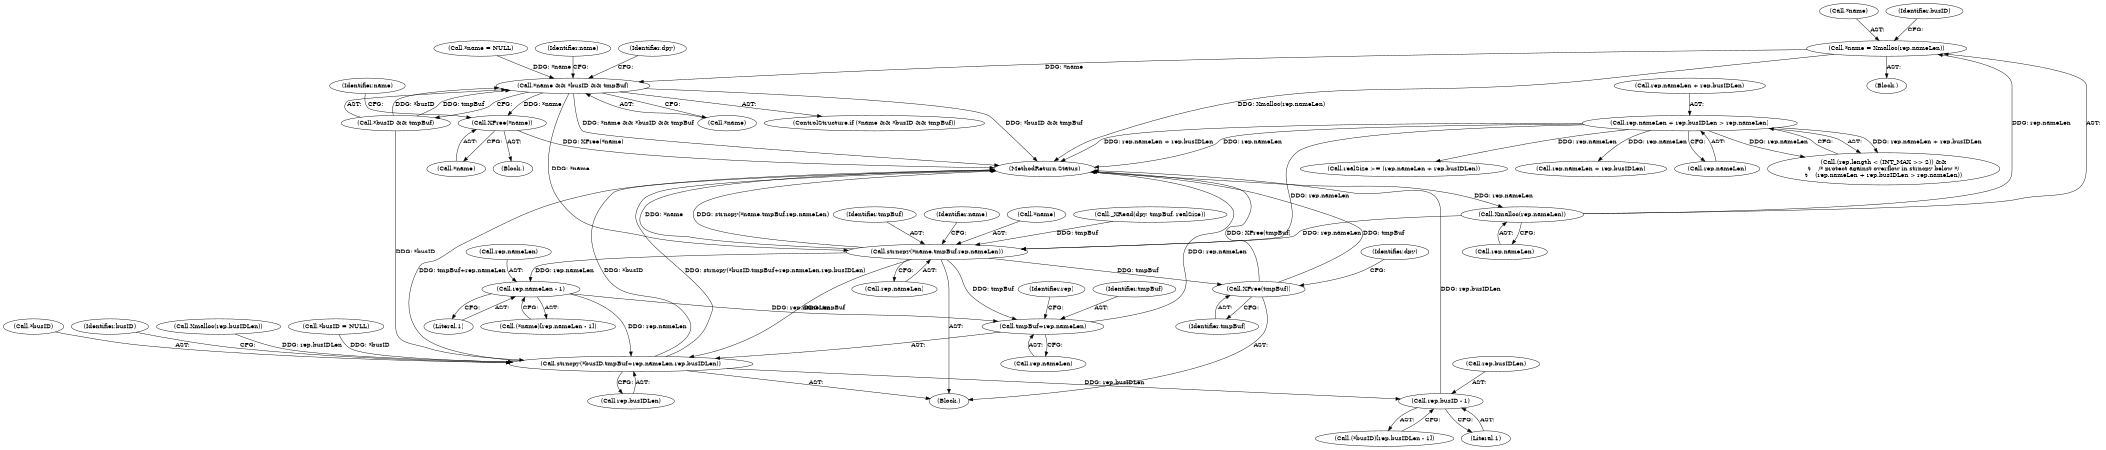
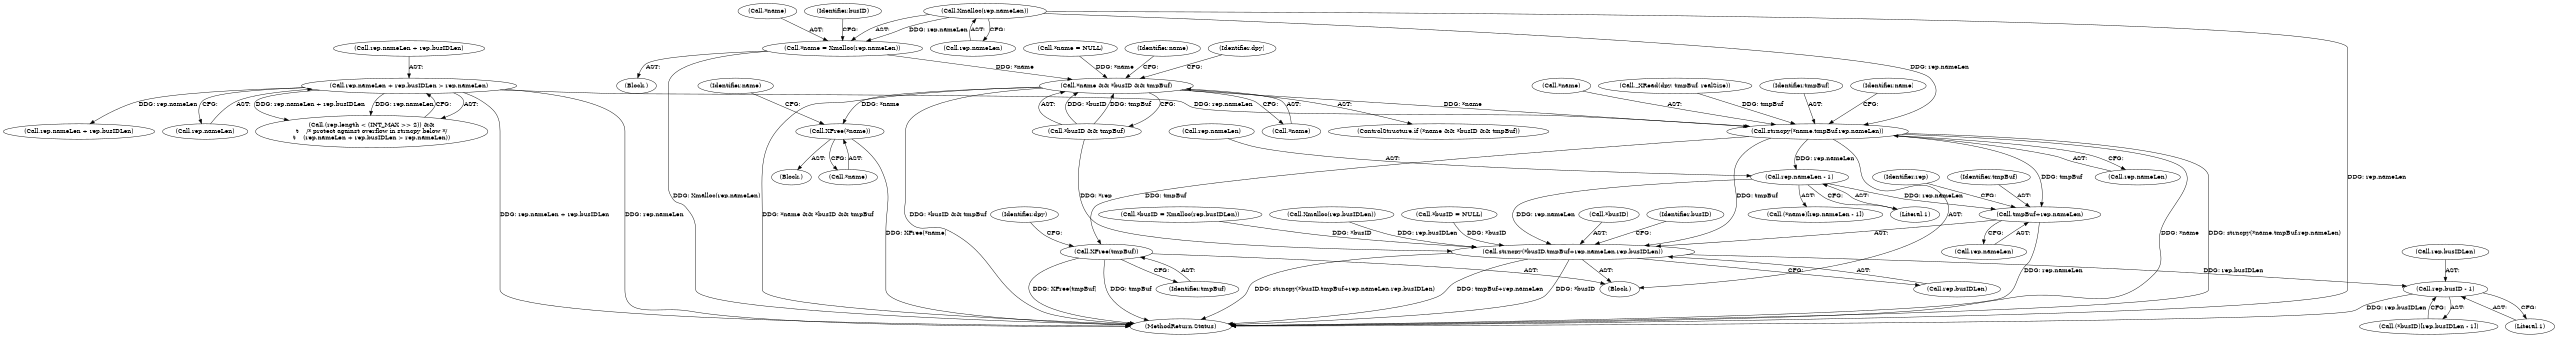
node "(Call,realSize >= (rep.nameLen + rep.busIDLen))": removed
edge "(MethodReturn,Status)" -> "(Call,Xmalloc(rep.nameLen))": reversed
node "(Call,*busID = Xmalloc(rep.busIDLen))": added
edge "(Call,*busID && tmpBuf)" -> "(Call,strncpy(*busID,tmpBuf+rep.nameLen,rep.busIDLen))": label "DDG: *busID" -> "DDG: *rep"
edge "(Call,(*name)[rep.nameLen - 1])" -> "(Call,rep.nameLen - 1)": removed, label "CFG:"
